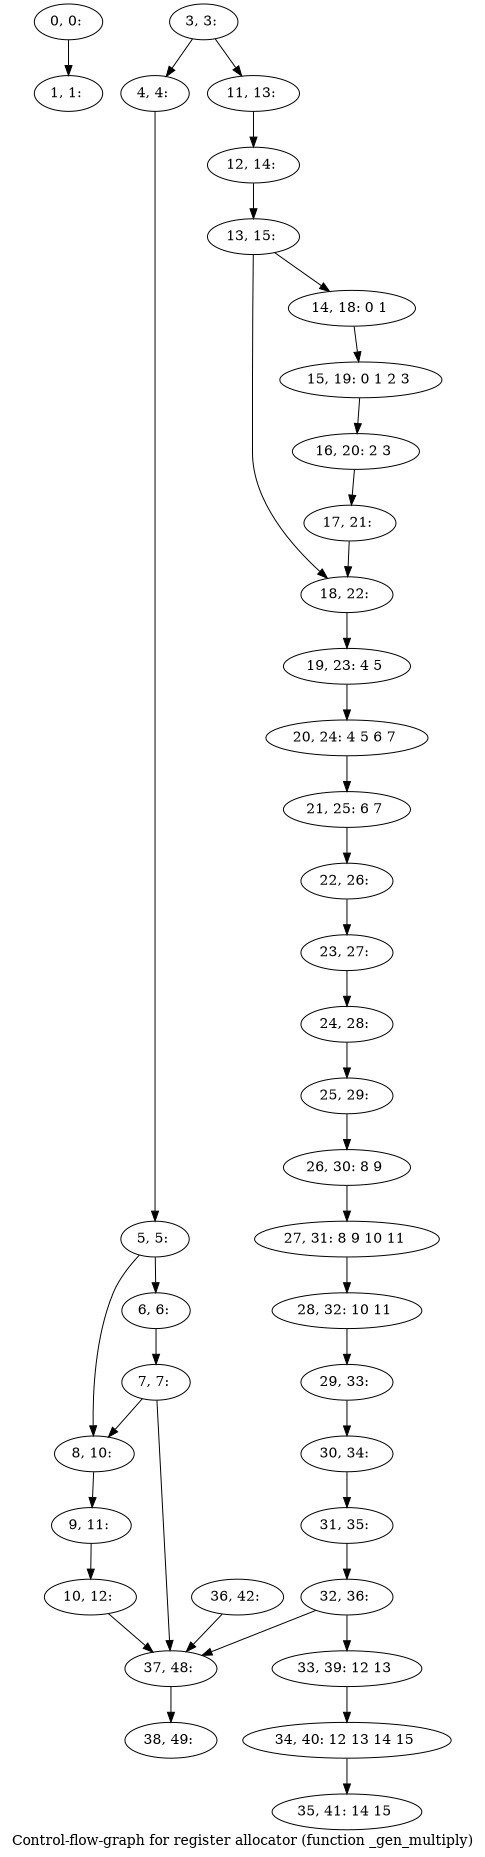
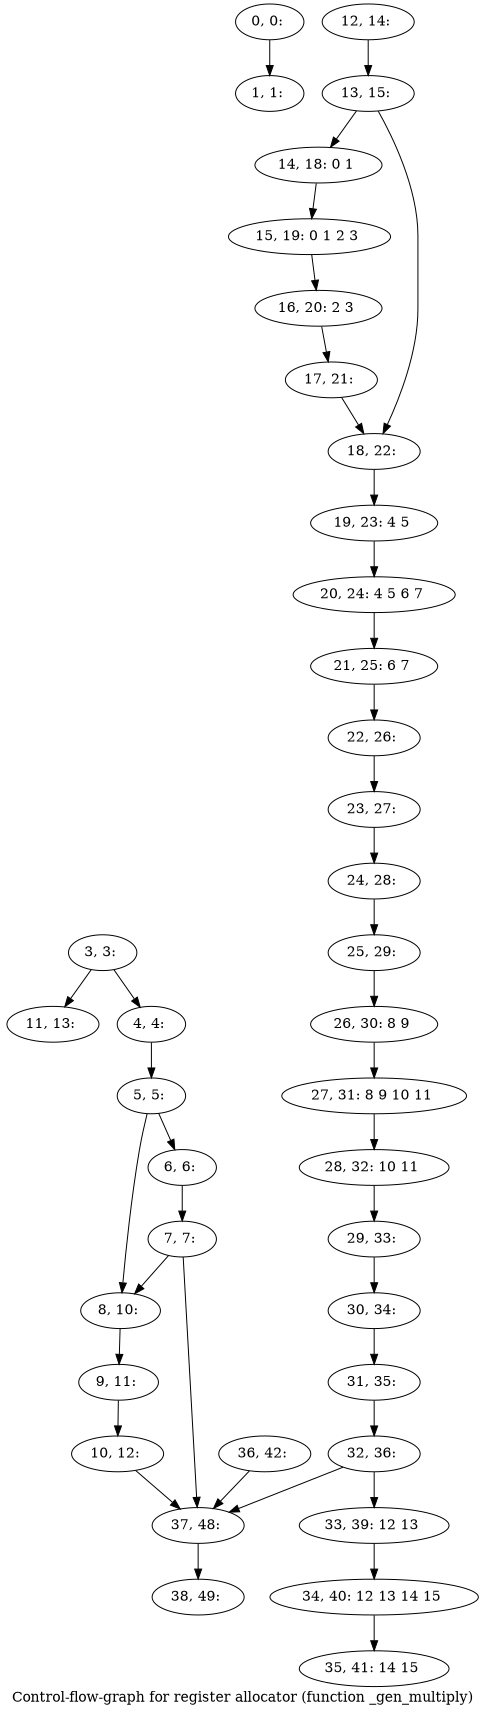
edge "11, 13:" -> "12, 14:": removed
